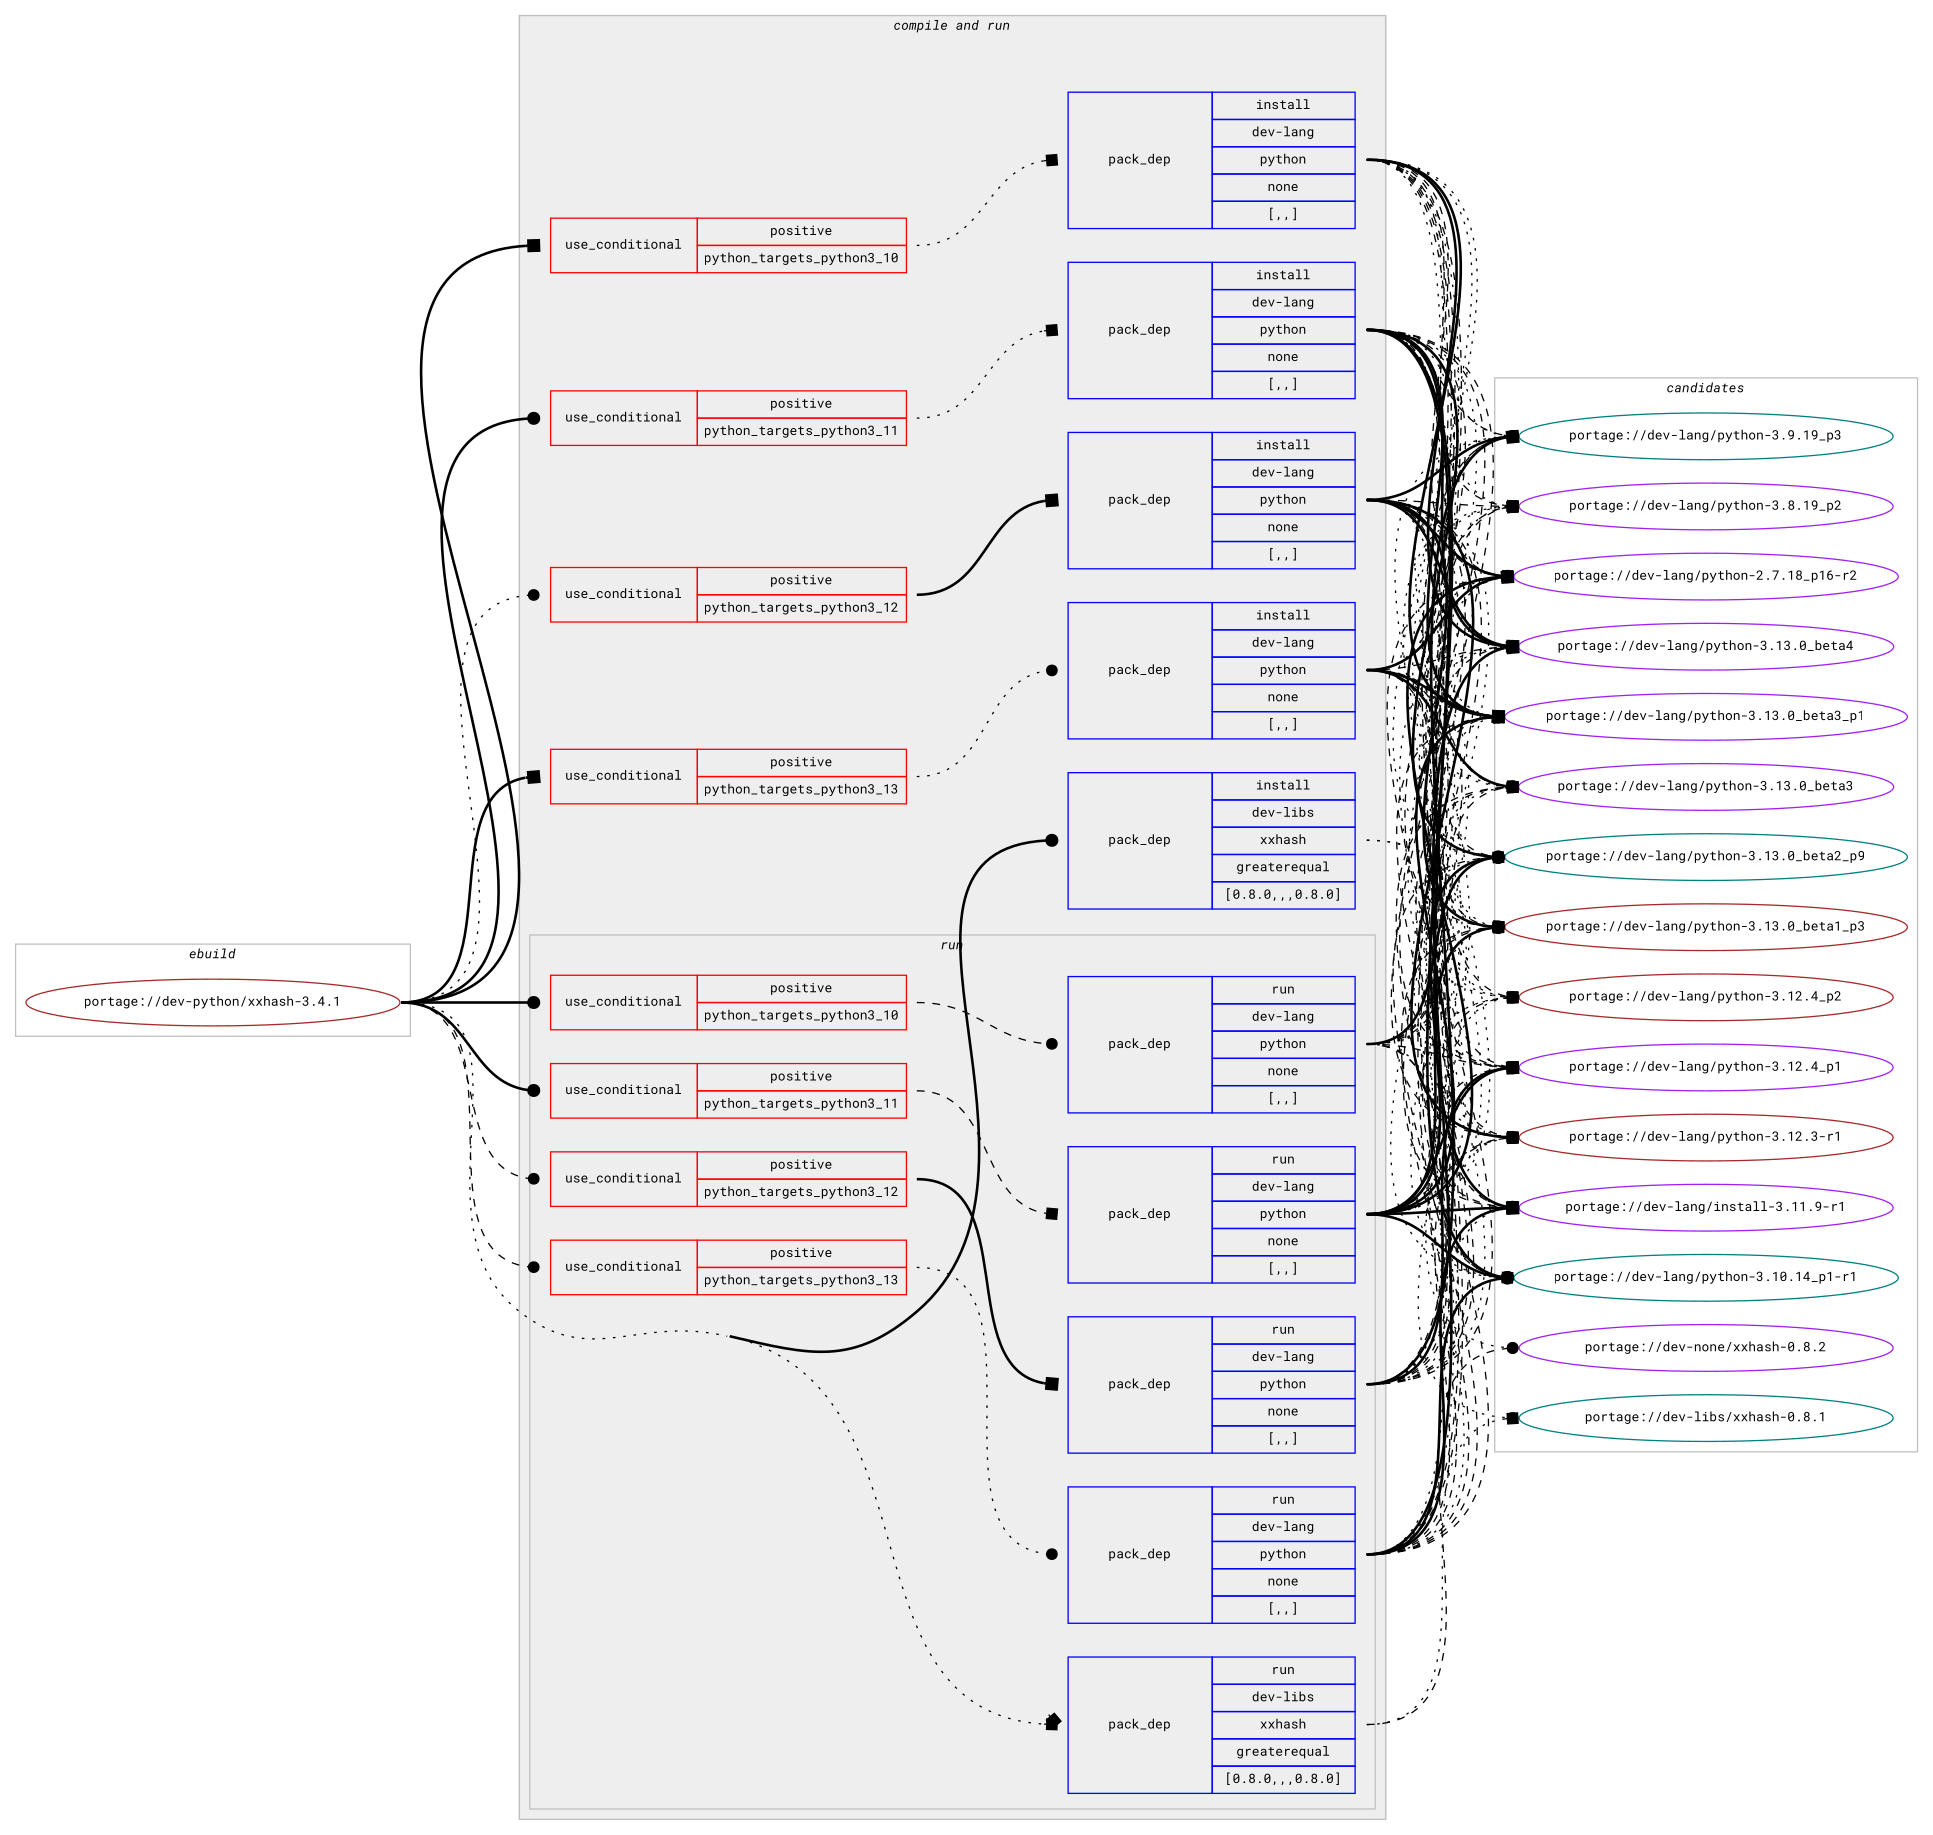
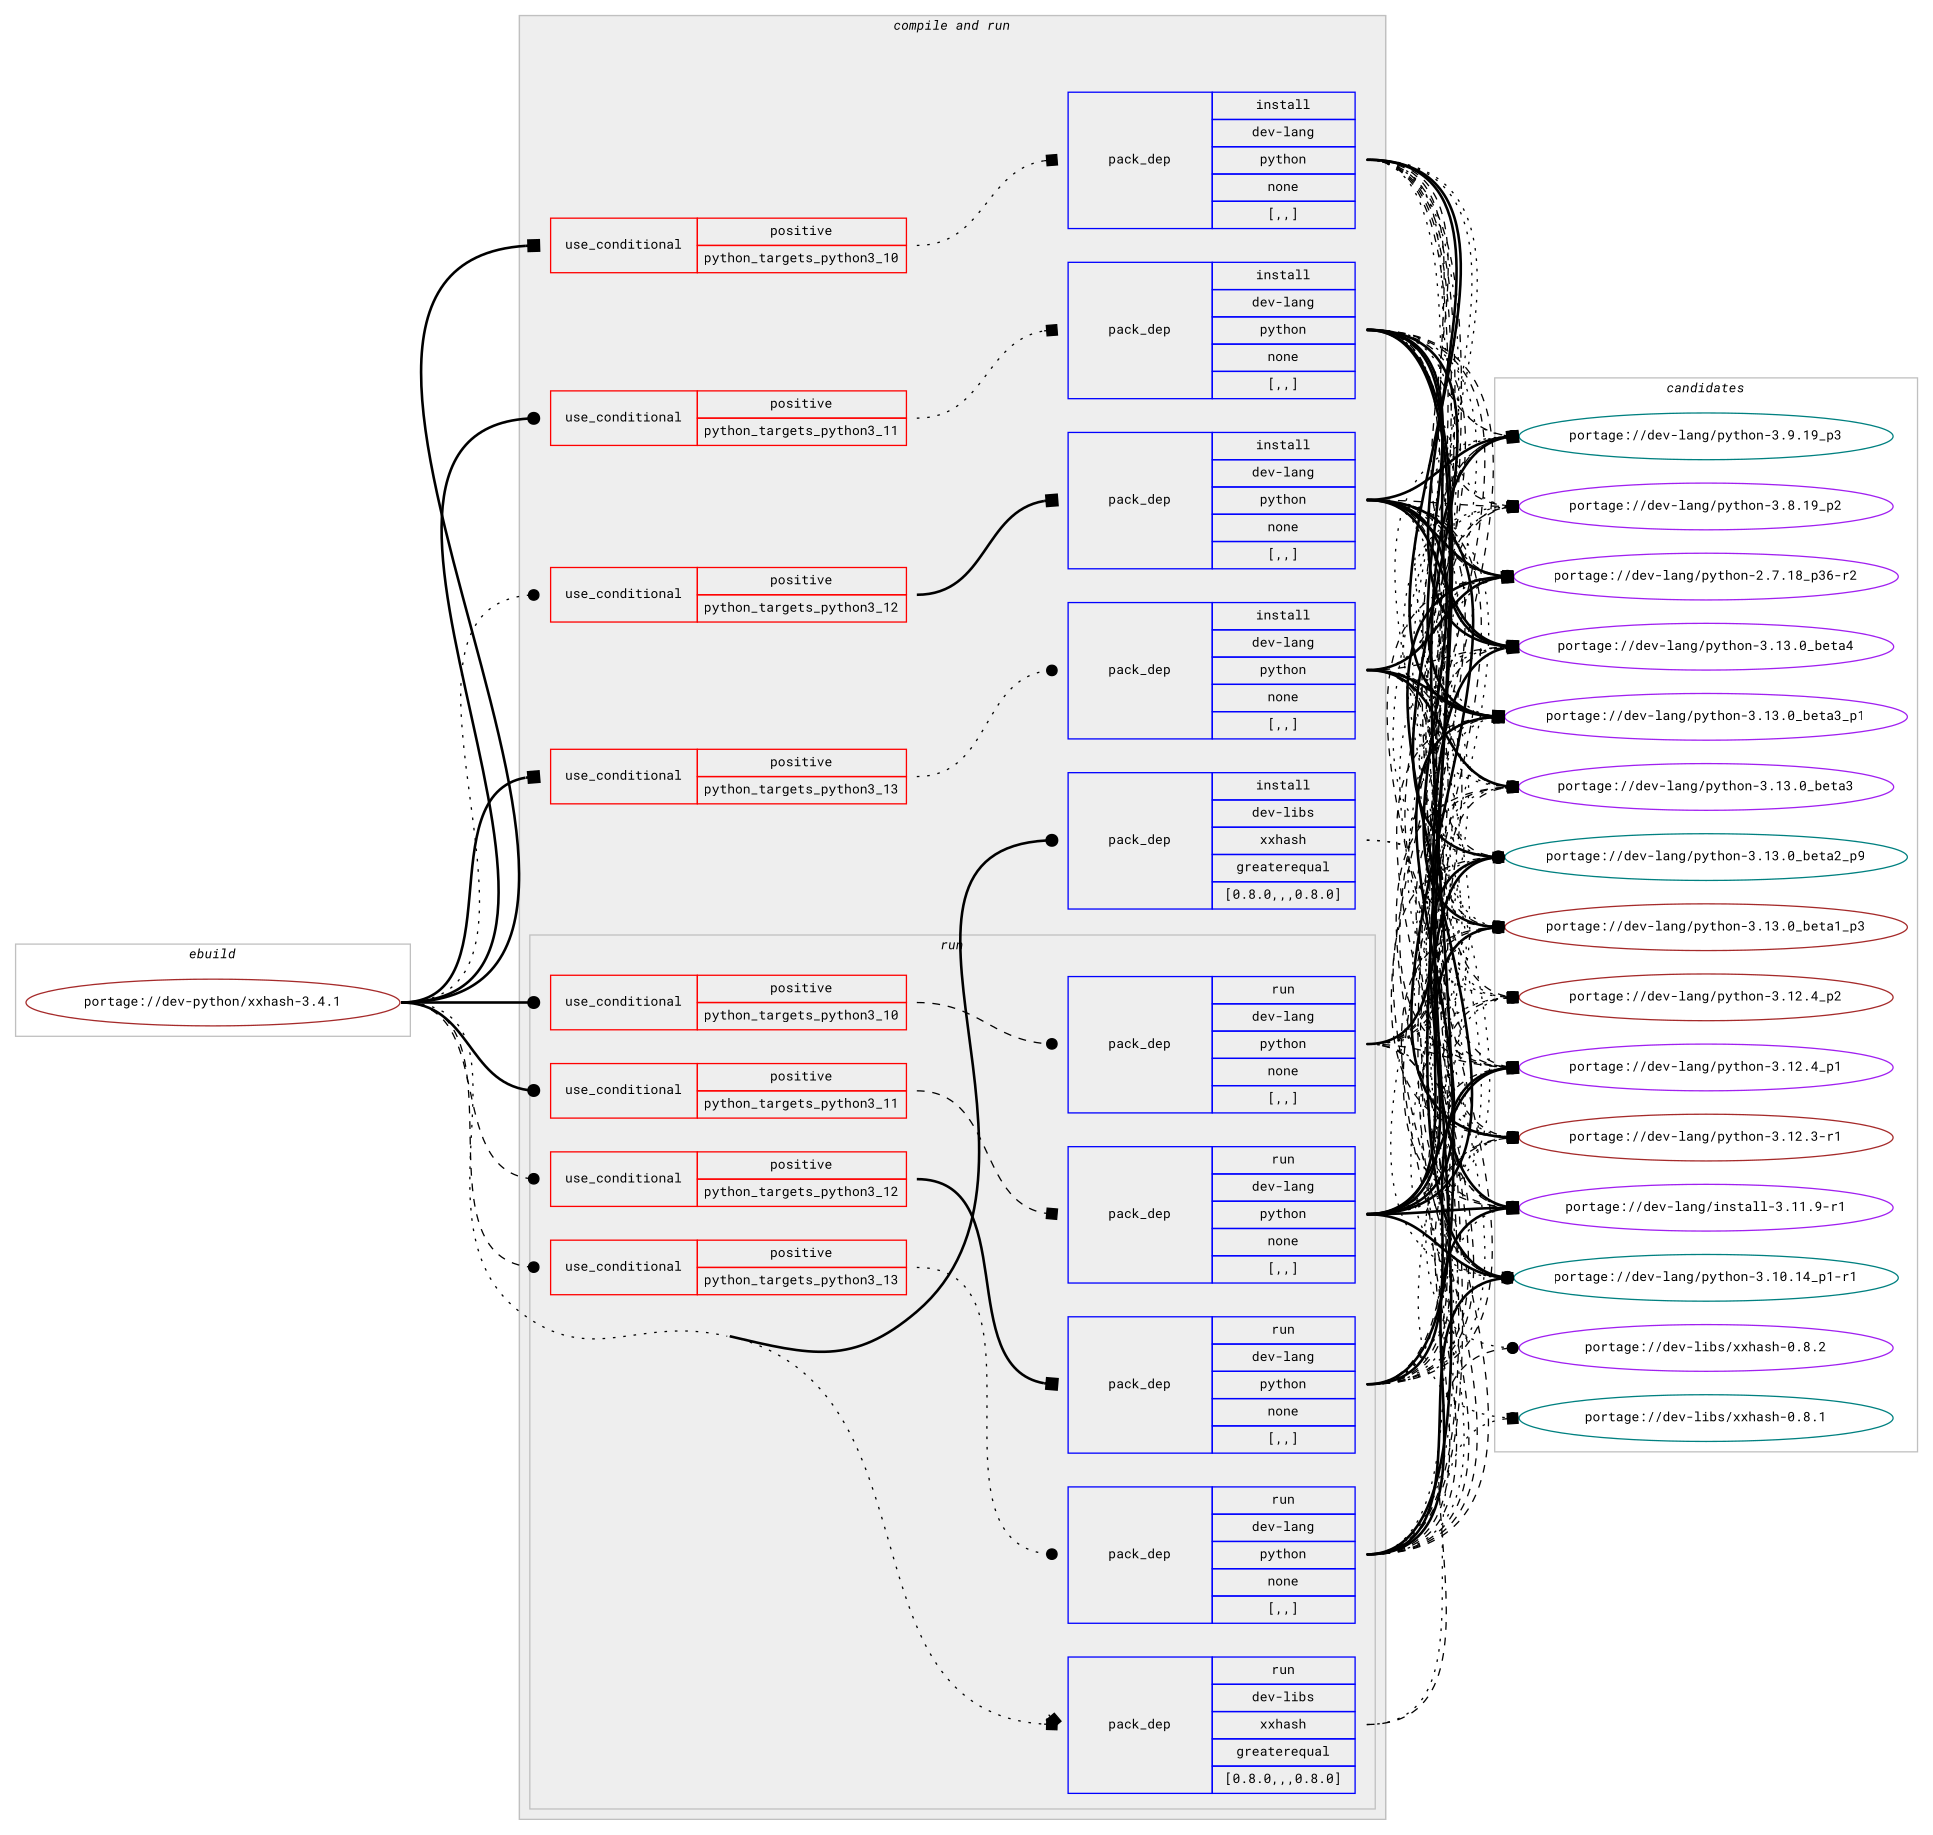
node "portage://dev-lang/python-2.7.18_p16-r2": label "portage://dev-lang/python-2.7.18_p16-r2" -> "portage://dev-lang/python-2.7.18_p36-r2"
node "portage://dev-none/xxhash-0.8.2": label "portage://dev-none/xxhash-0.8.2" -> "portage://dev-libs/xxhash-0.8.2"
